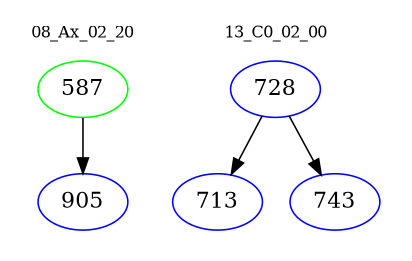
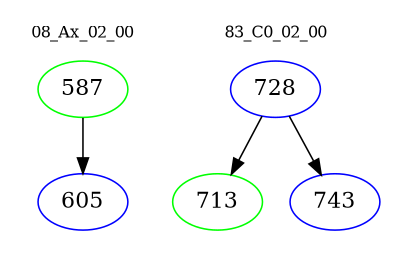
cluster "08_Ax_02_20": label "08_Ax_02_20" -> "08_Ax_02_00"
cluster "13_C0_02_00": label "13_C0_02_00" -> "83_C0_02_00"
node "905": label "905" -> "605"
node "713": color blue -> green
